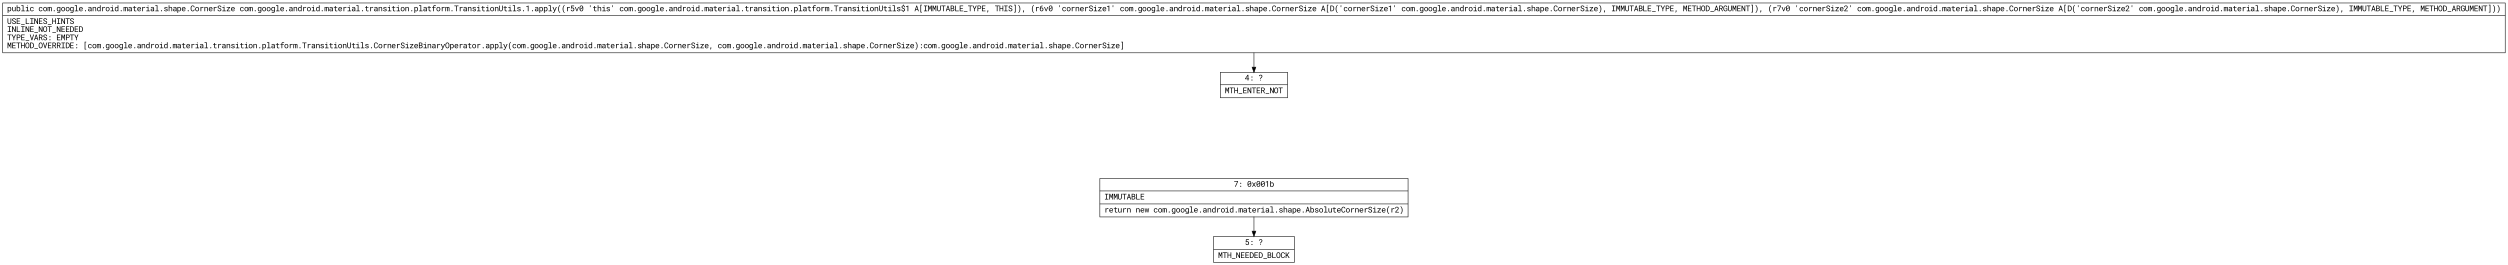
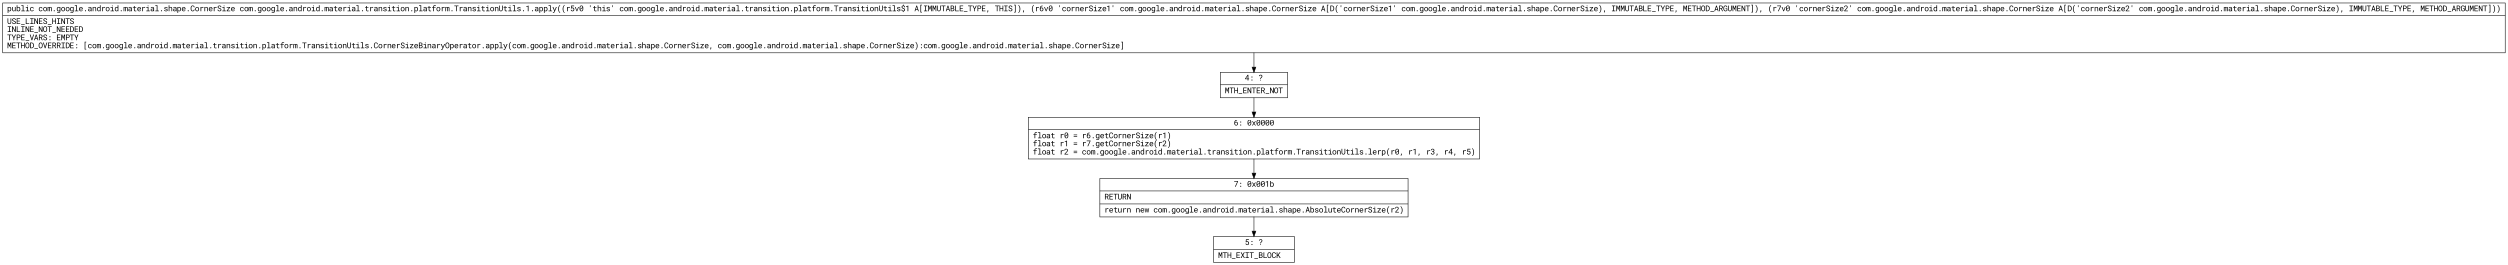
node "6: 0x0000": added
node "7: 0x001b": text "IMMUTABLE" -> "RETURN"
node "5: ?": text "MTH_NEEDED_BLOCK" -> "MTH_EXIT_BLOCK"
